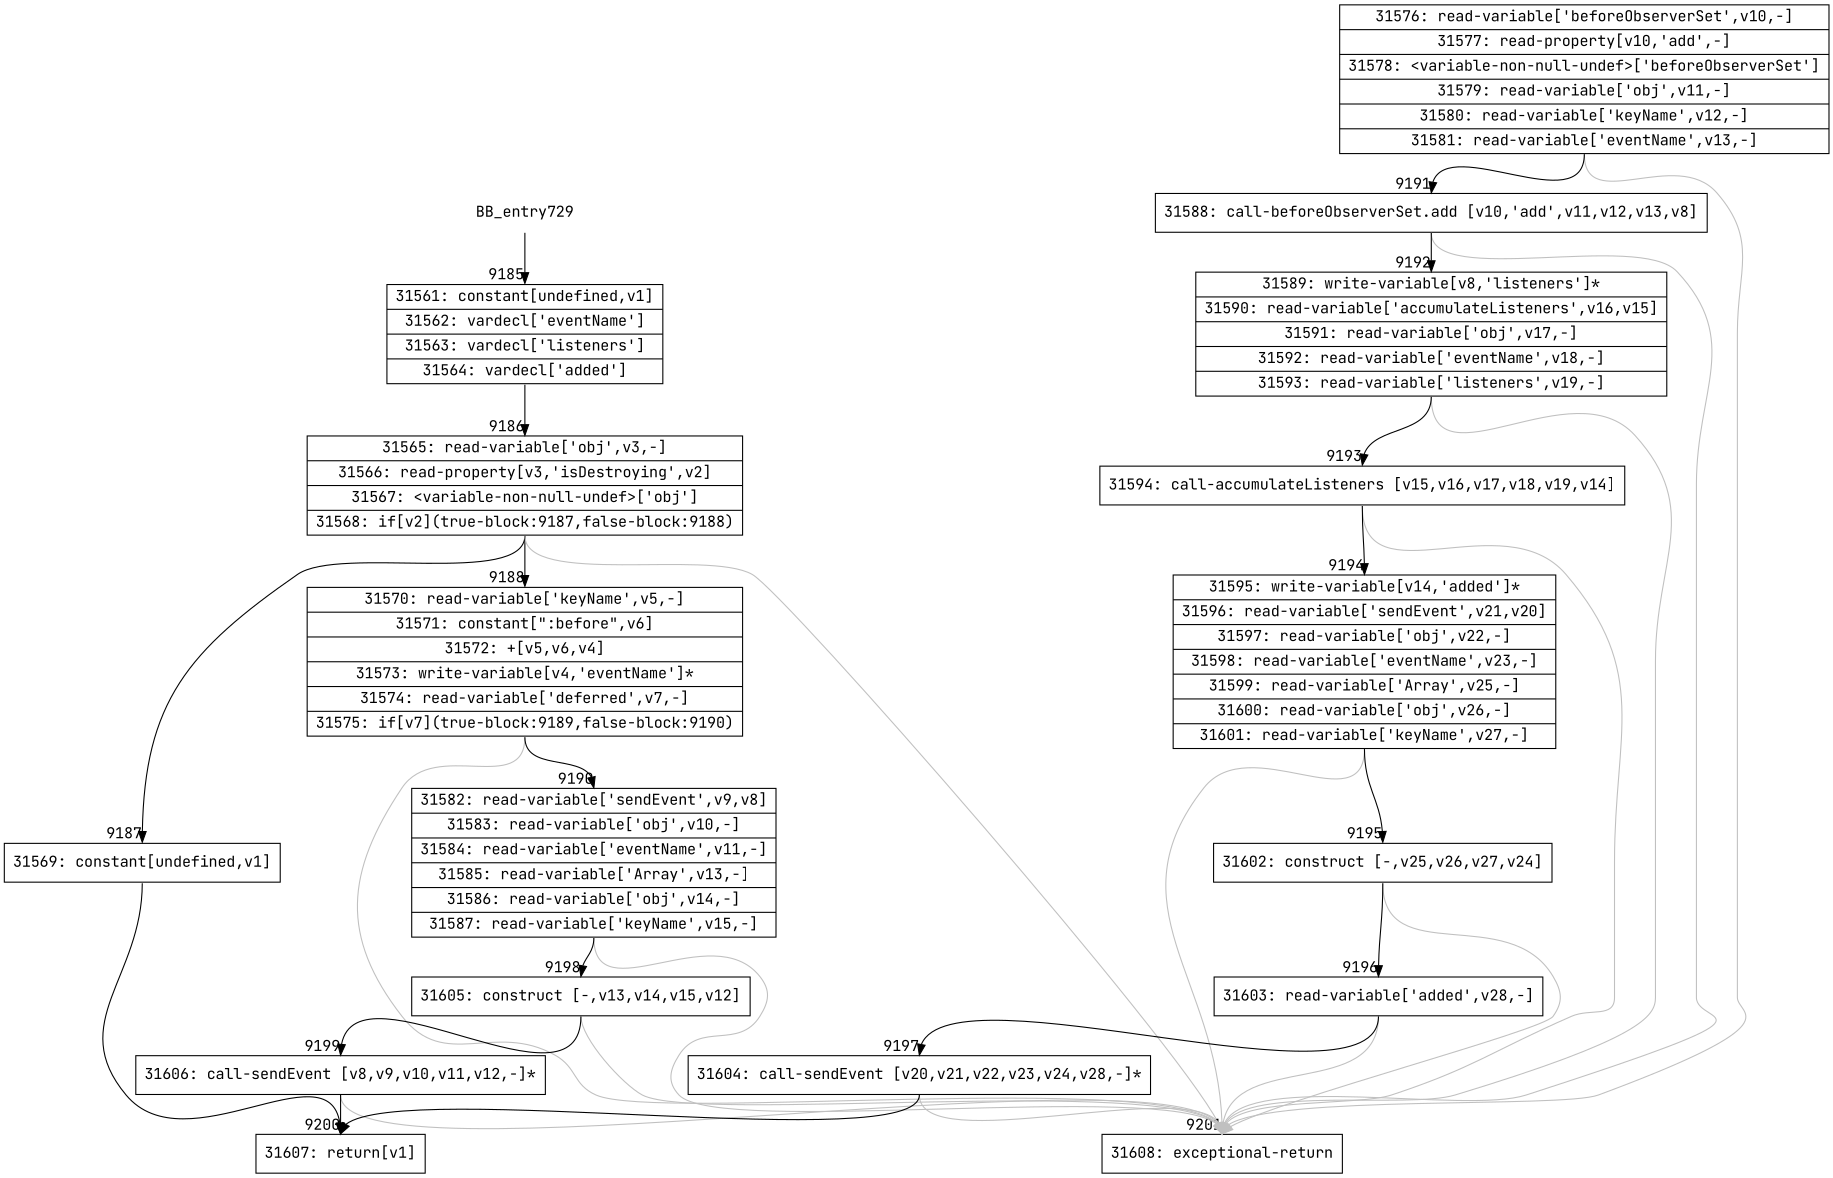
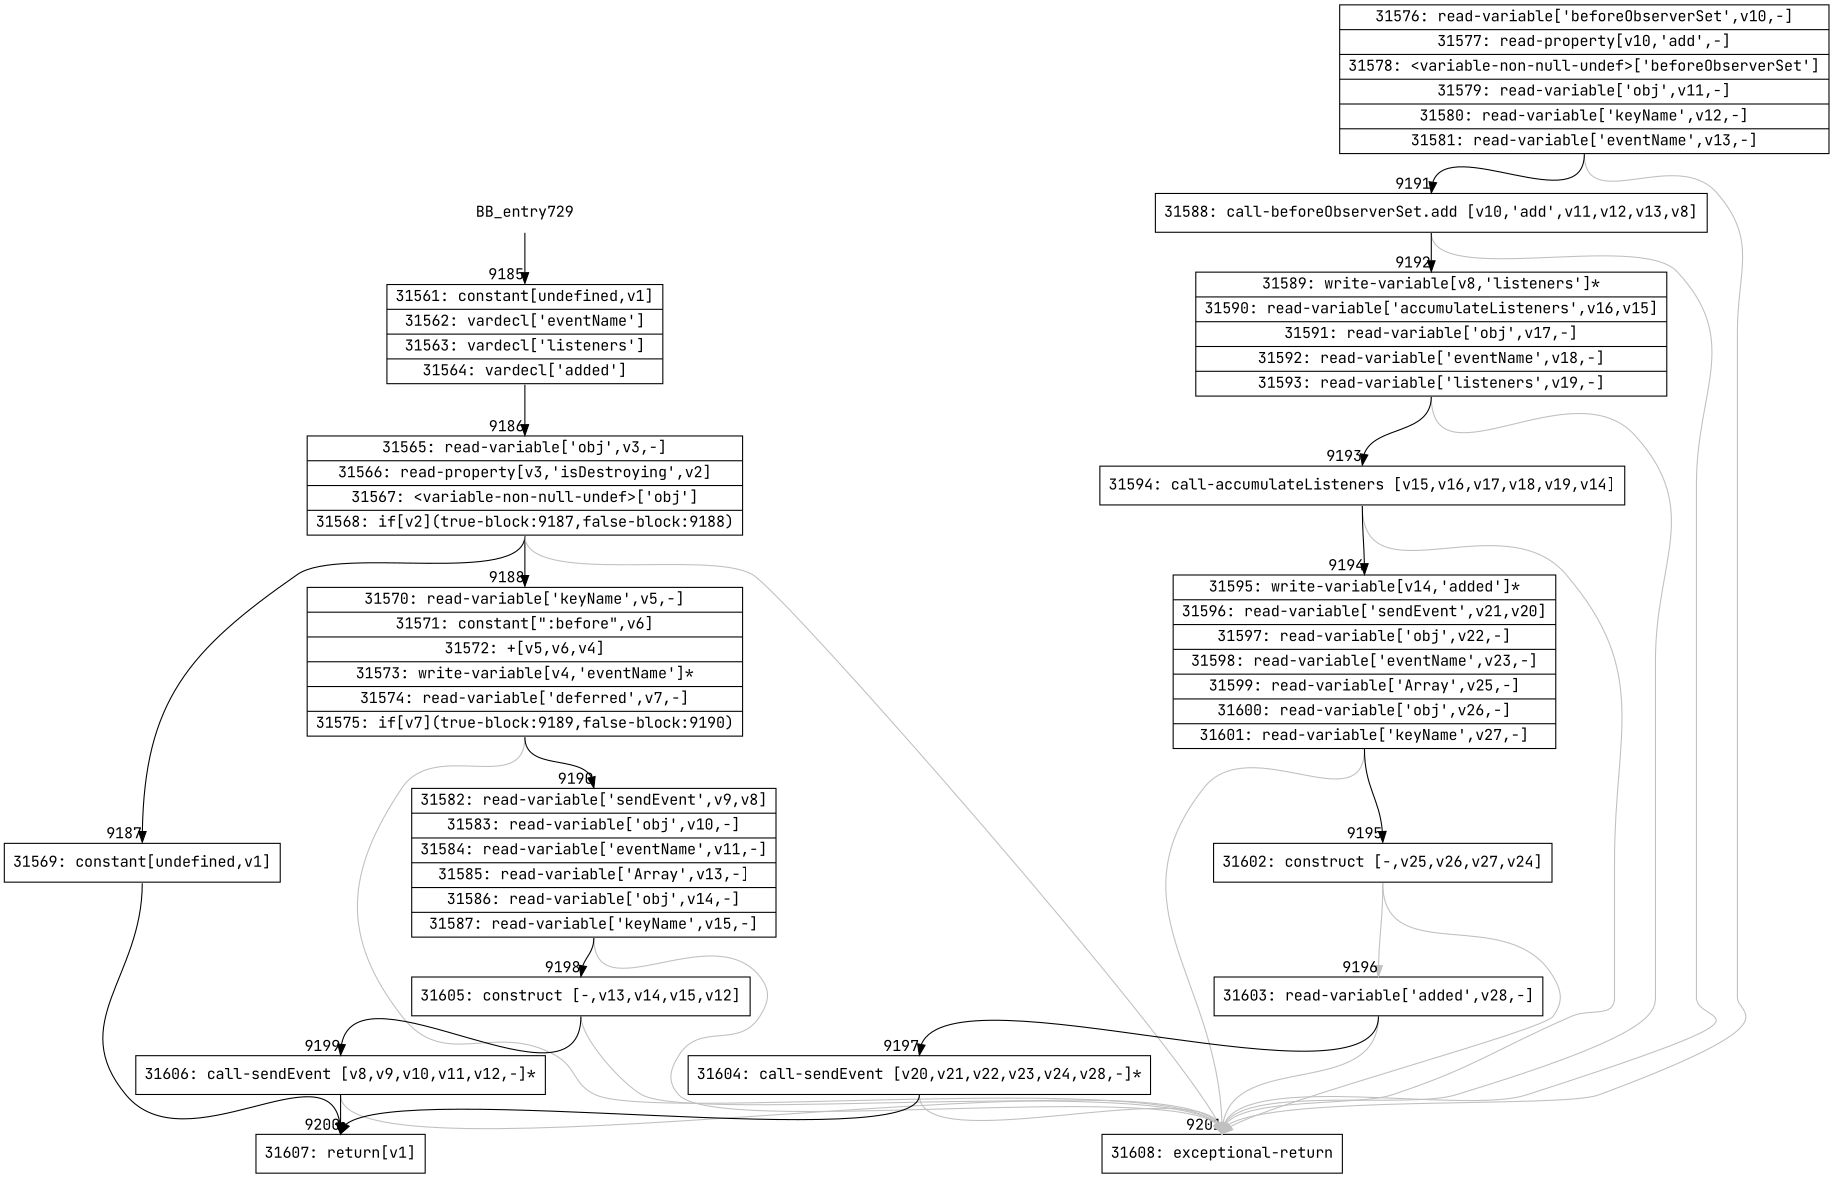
edge "31602: construct [-,v25,v26,v27,v24]" -> "31603: read-variable['added',v28,-]": color black -> gray
